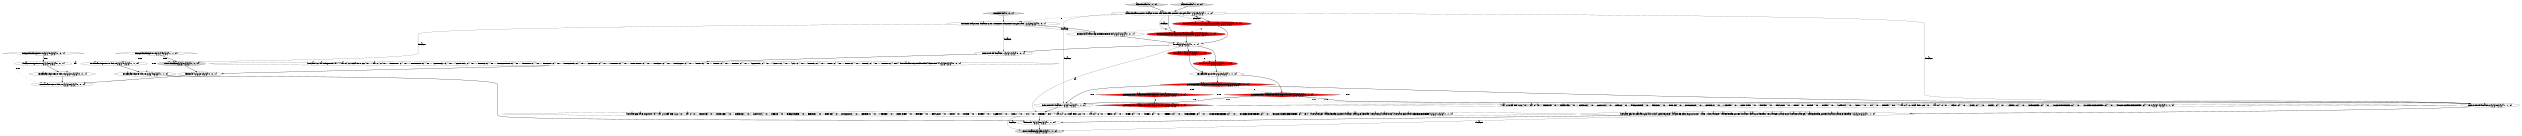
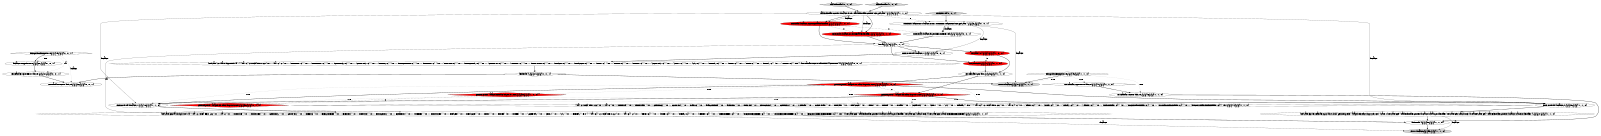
node "_errHandler.reportError(this,re)@@@47@@@['1', '1', '0']": shape ellipse -> diamond
edge "RecognitionException re@@@19@@@['0', '0', '1']" -> "_errHandler.recover(this,re)@@@22@@@['0', '0', '1']": label "true" -> "localctx"
edge "return _localctx@@@27@@@['1', '1', '1']" -> "{exitRule()}@@@24@@@['0', '0', '1']": reversed
node "{exitRule()}@@@24@@@['0', '0', '1']": shape ellipse -> diamond
